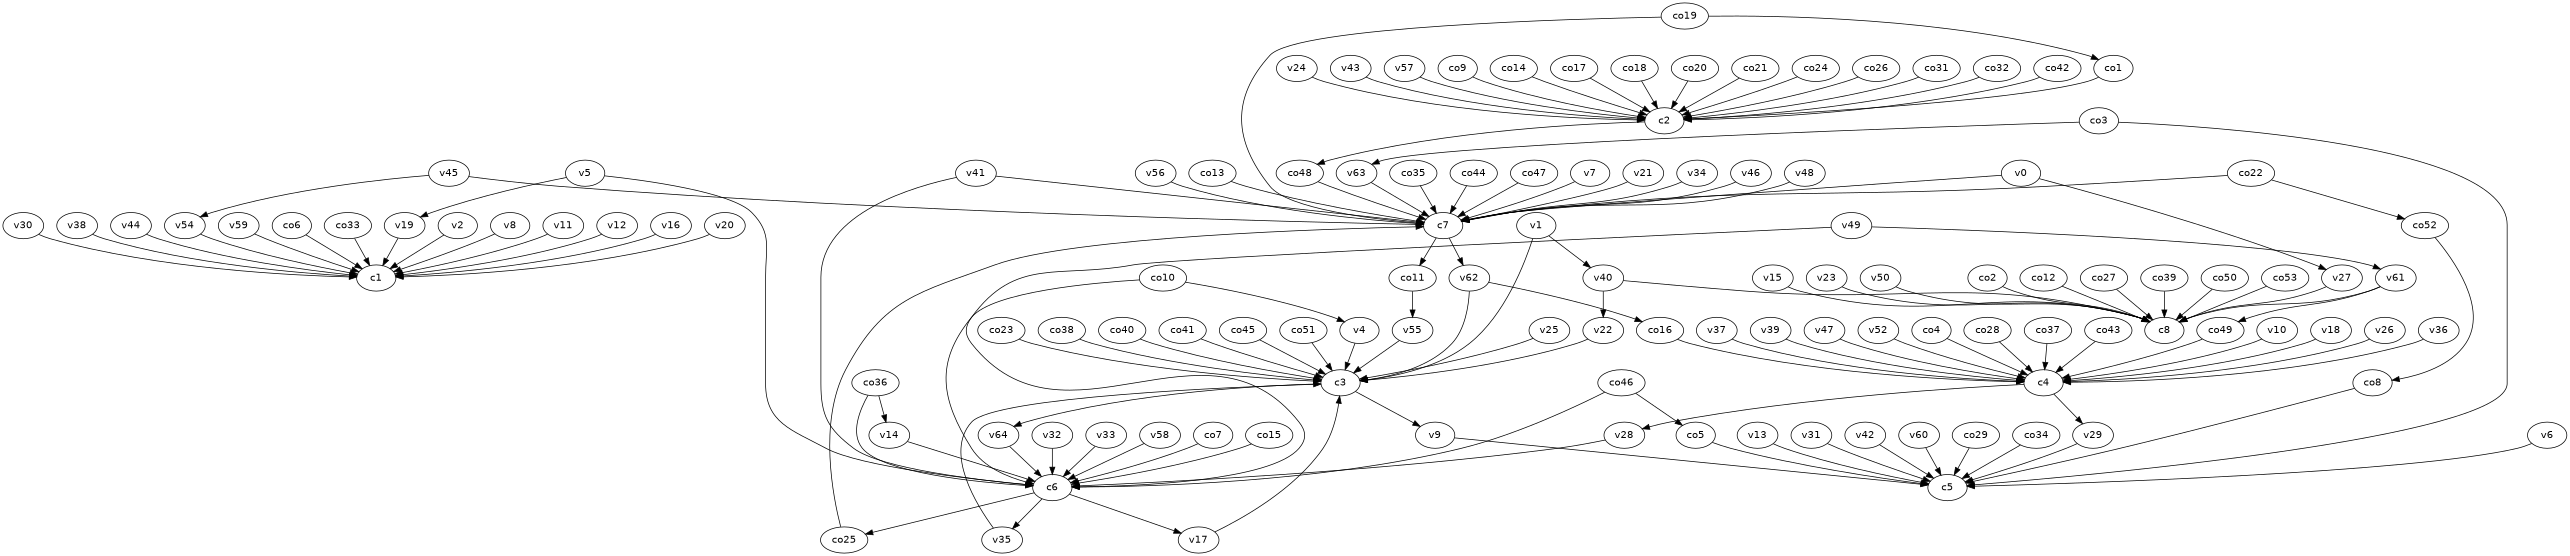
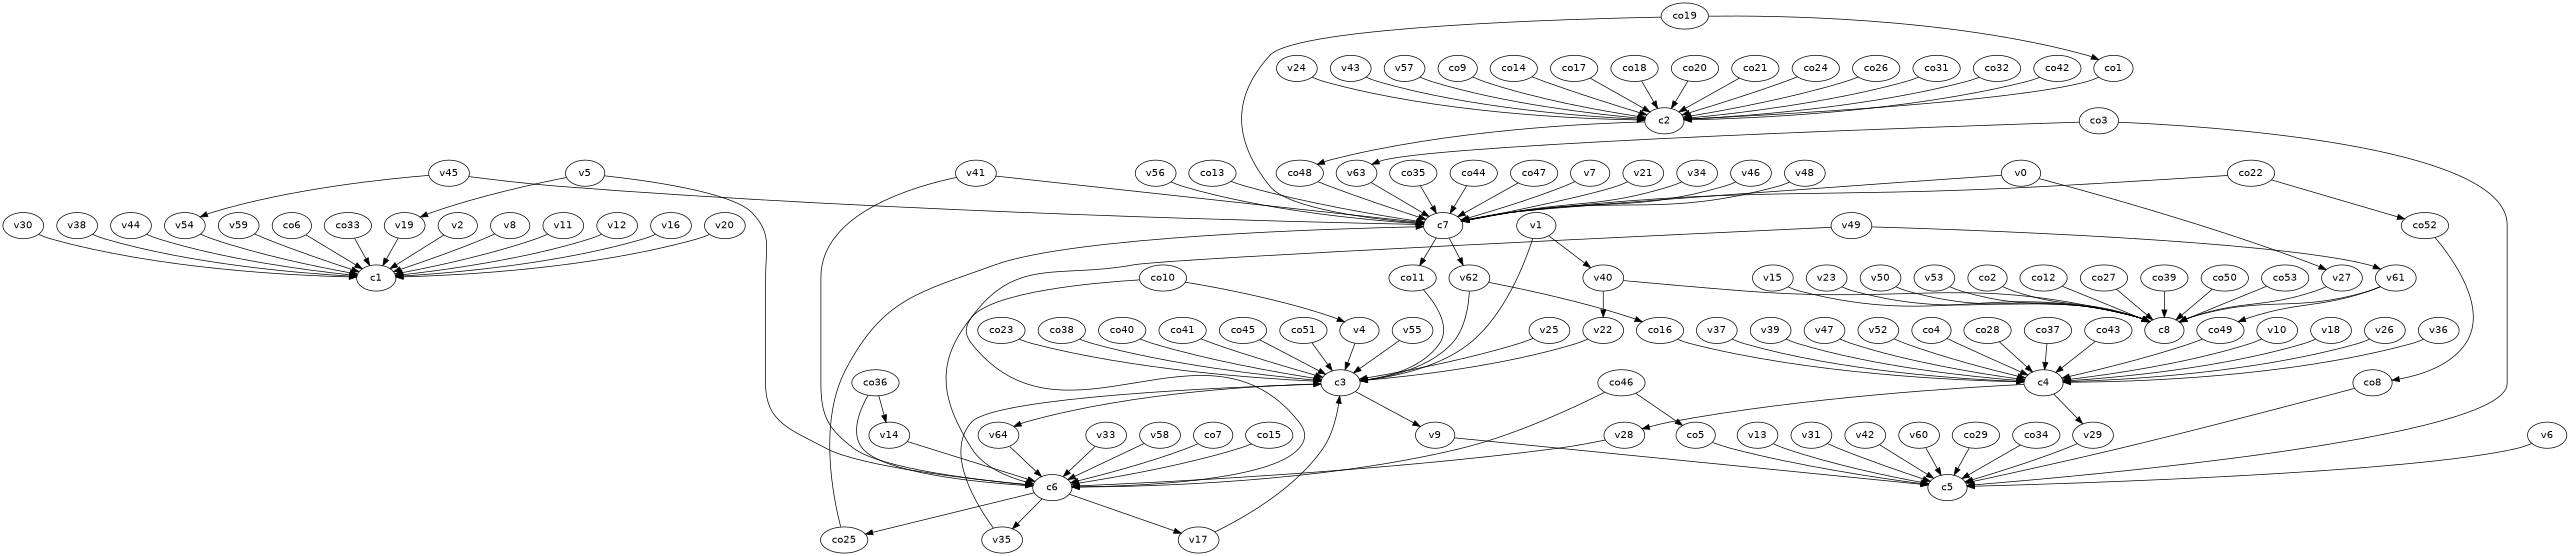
node "v53": added
edge "co11" -> "v55": now "co11" -> "c3"
node "v32": removed
